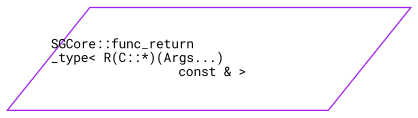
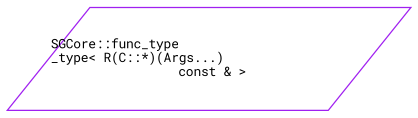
node "SGCore::func_return _type< R(C::*)(Args...) const & >": label "SGCore::func_return _type< R(C::*)(Args...) const & >" -> "SGCore::func_type _type< R(C::*)(Args...) const & >"
